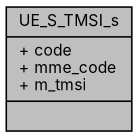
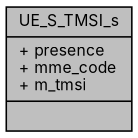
node "UE_S_TMSI_s": text "+ code" -> "+ presence"
